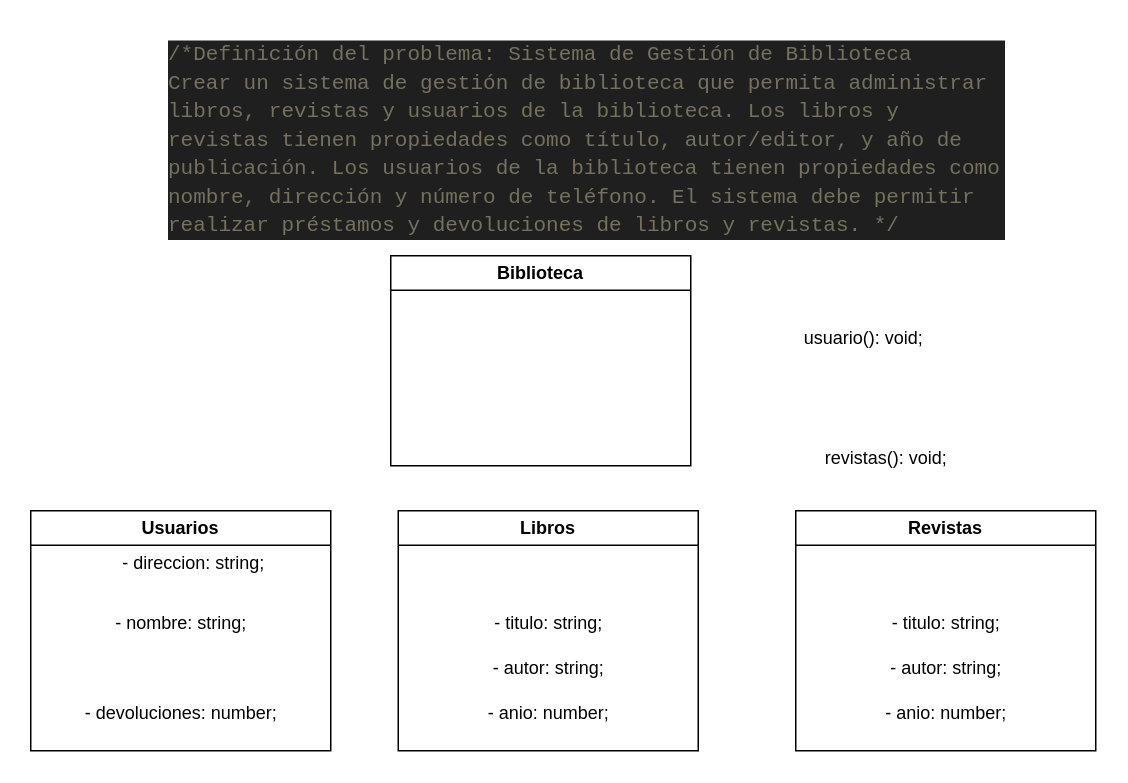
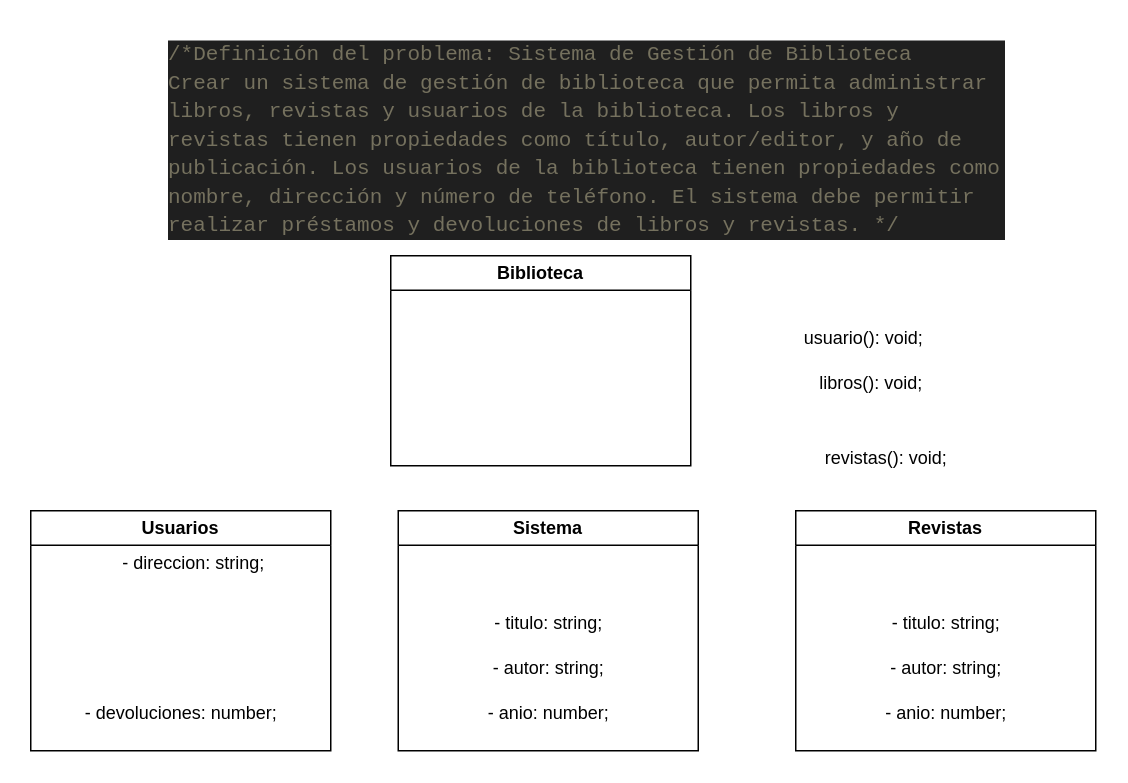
node "libros(): void;": added
node "Libros": label "Libros" -> "Sistema"
node "- nombre: string;": removed
